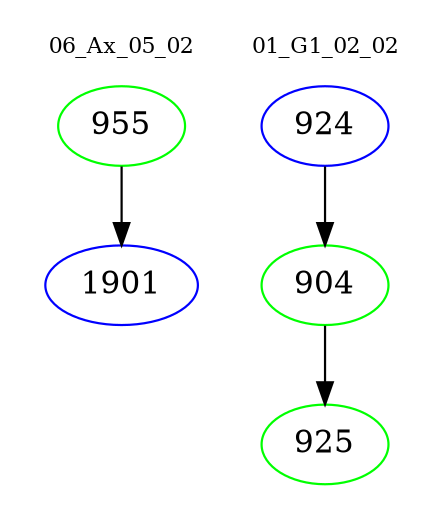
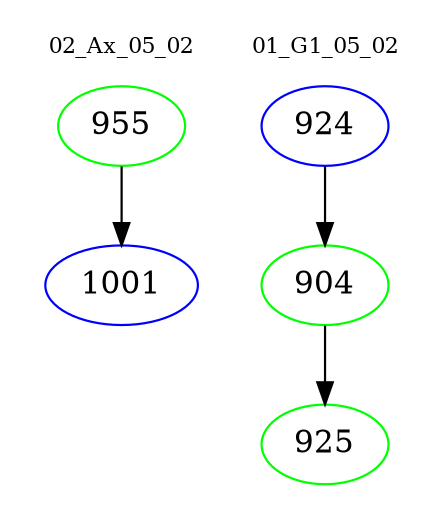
cluster "06_Ax_05_02": label "06_Ax_05_02" -> "02_Ax_05_02"
cluster "01_G1_02_02": label "01_G1_02_02" -> "01_G1_05_02"
node "1901": label "1901" -> "1001"
